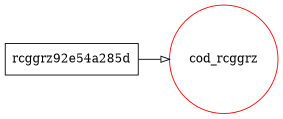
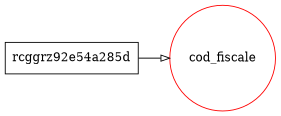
node "cod_rcggrz": label "cod_rcggrz" -> "cod_fiscale"
